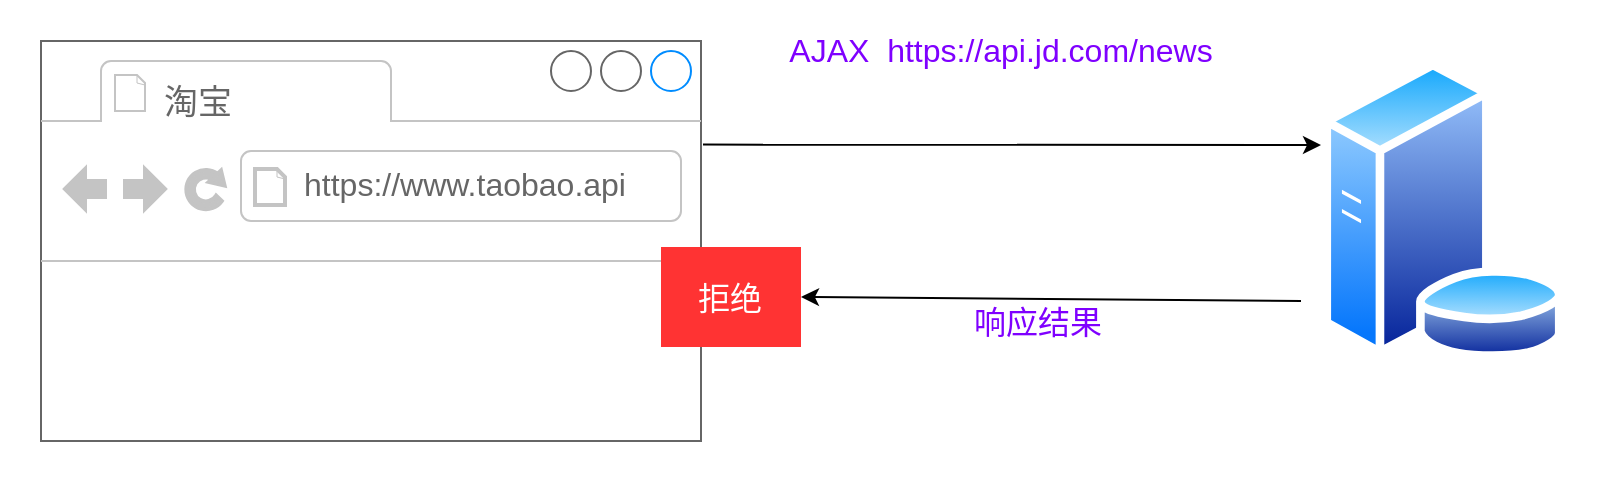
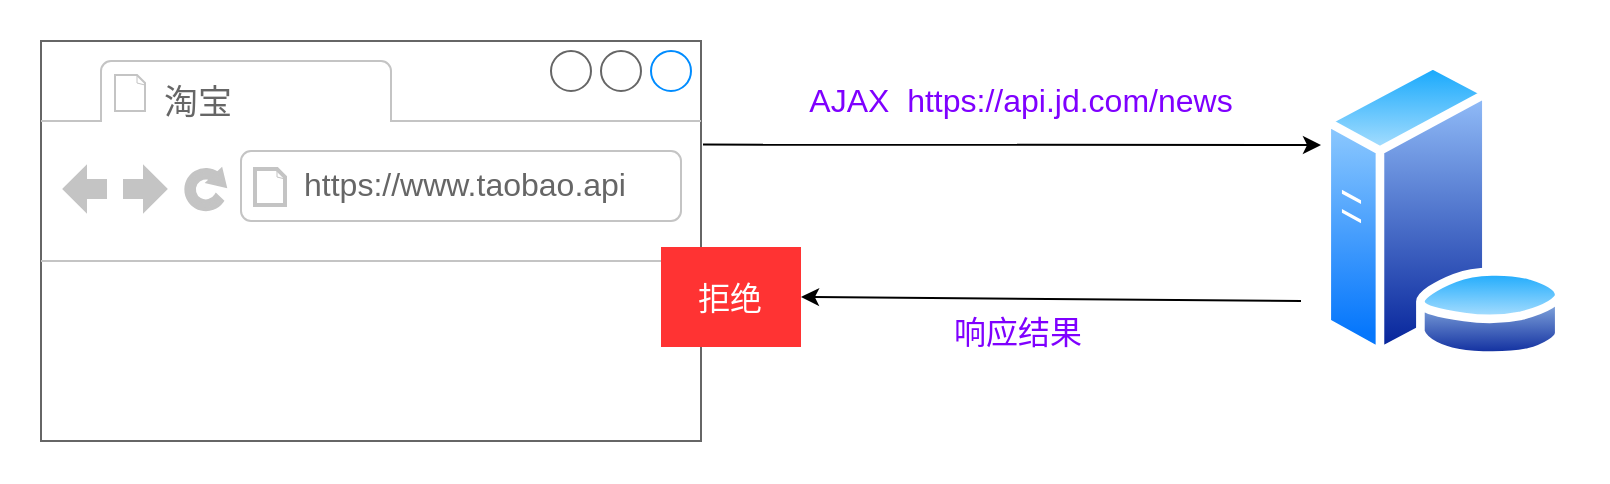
node "AJAX https://api.jd.com/news": moved (1001, 51) -> (1021, 101)
node "响应结果": moved (1041, 331) -> (1021, 341)
